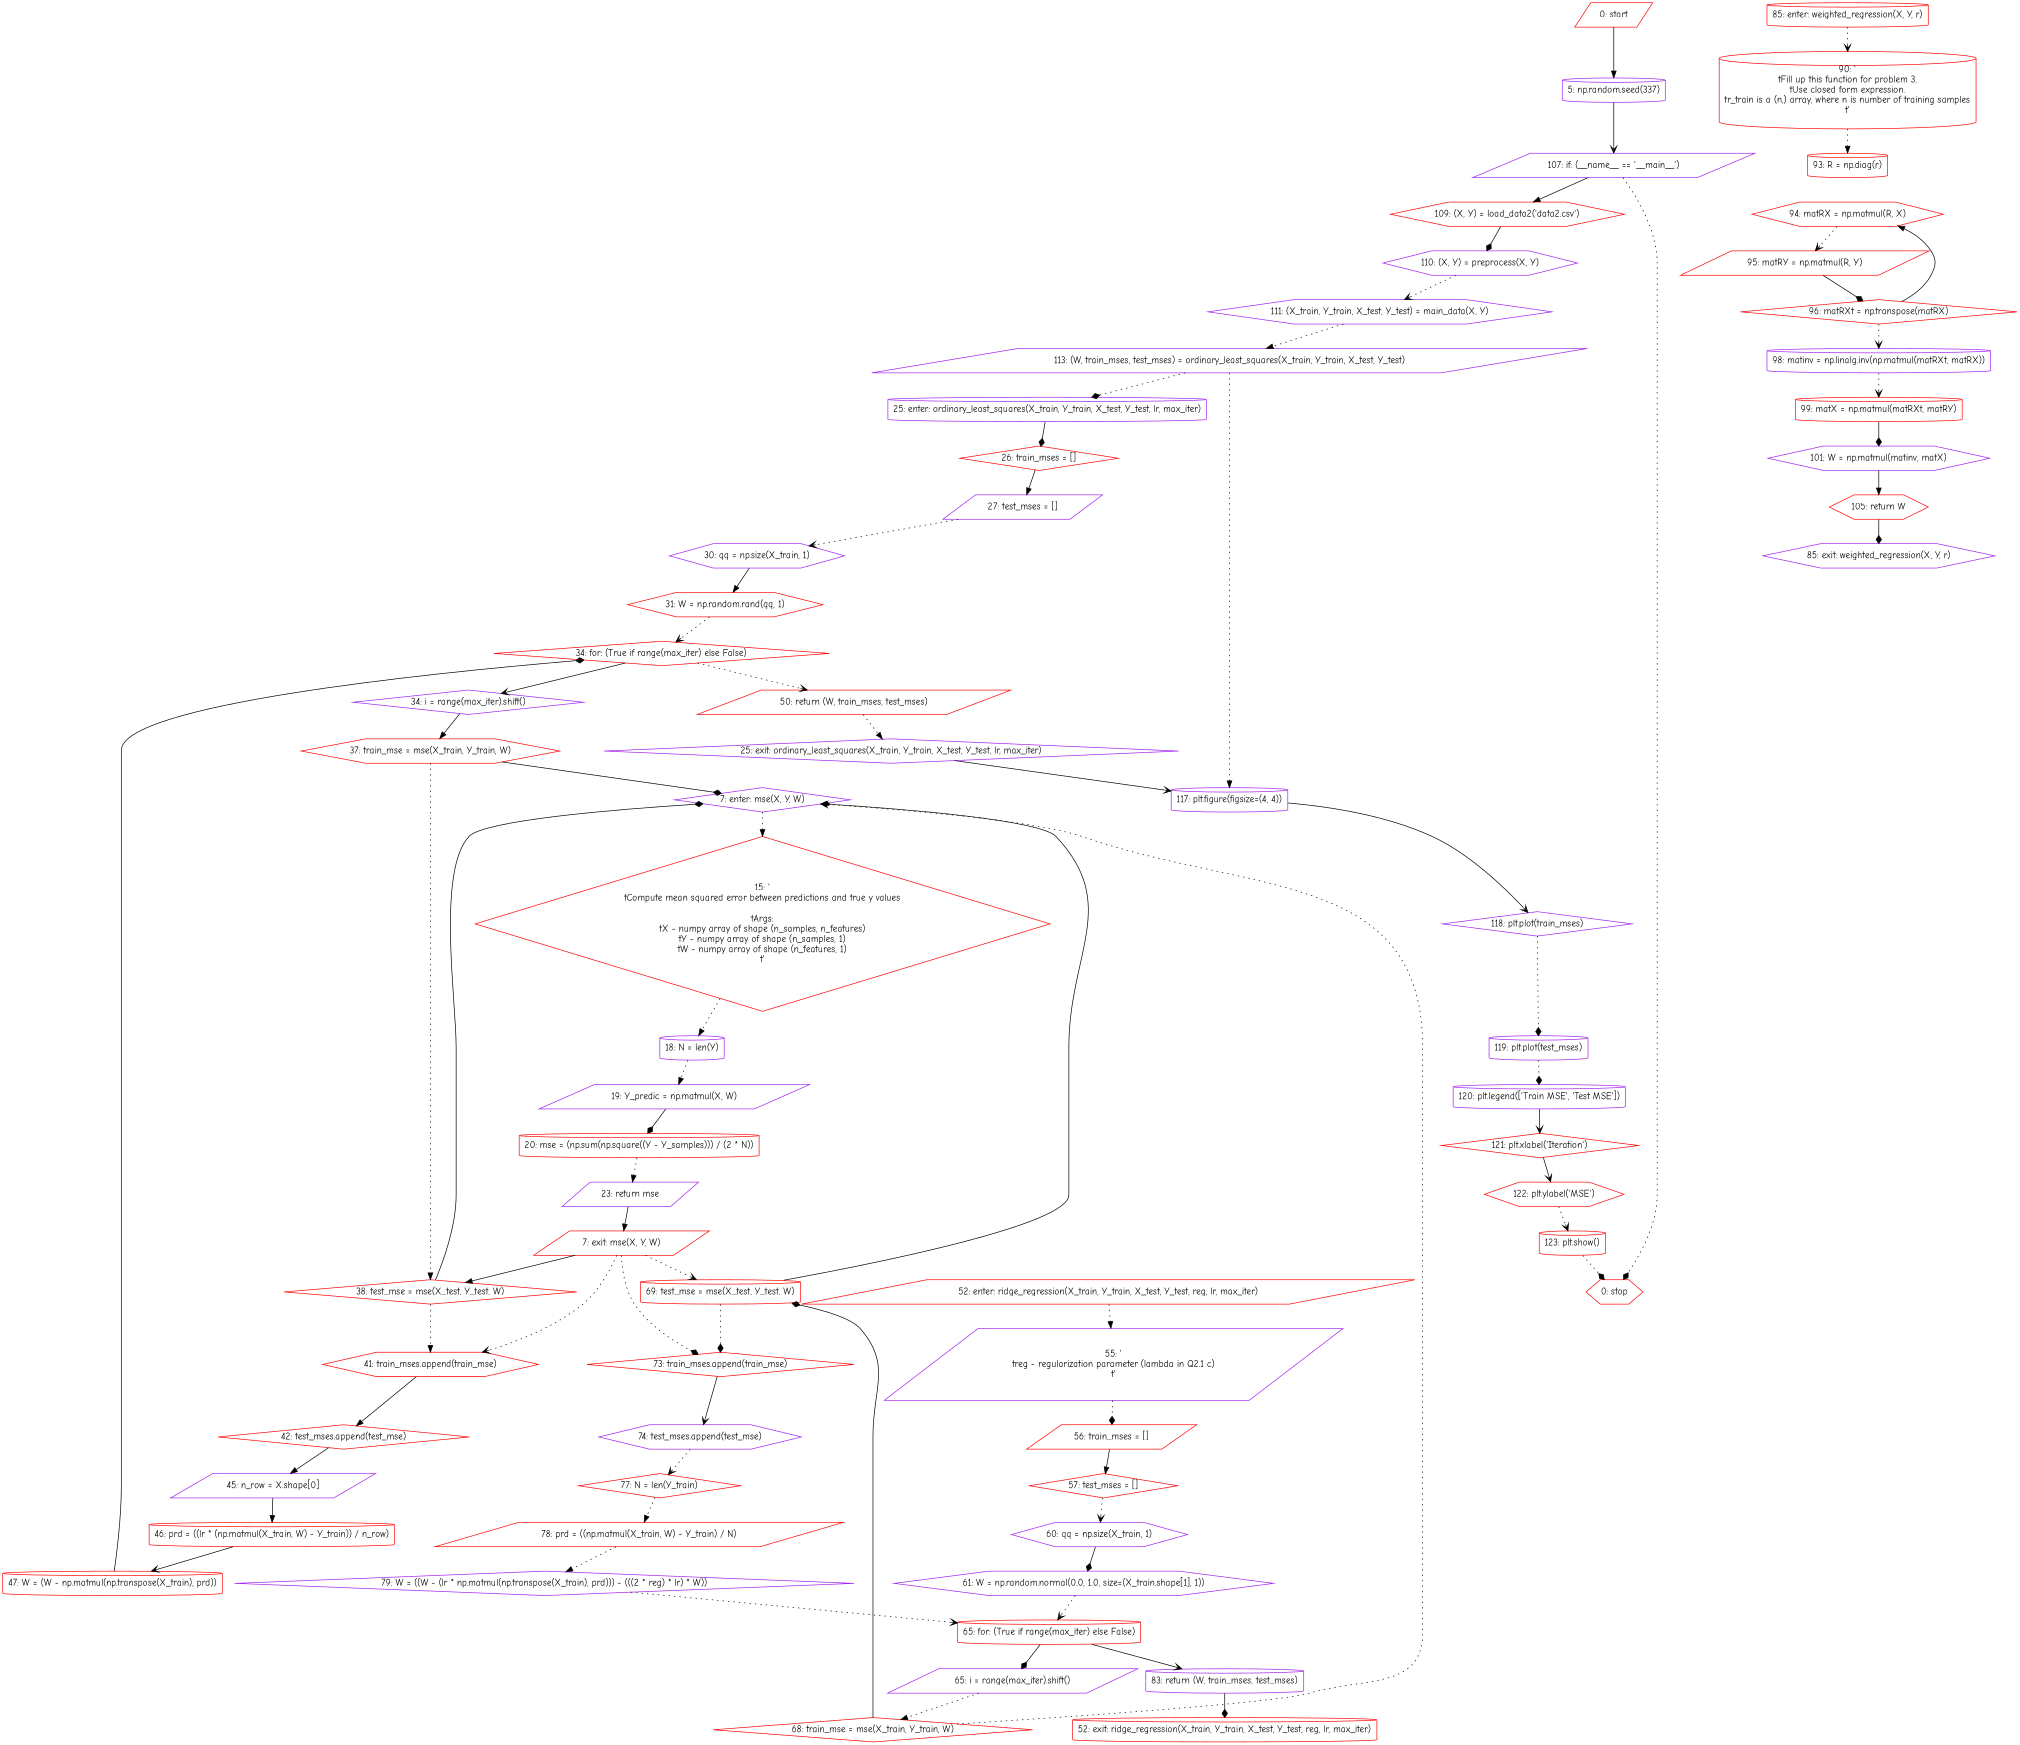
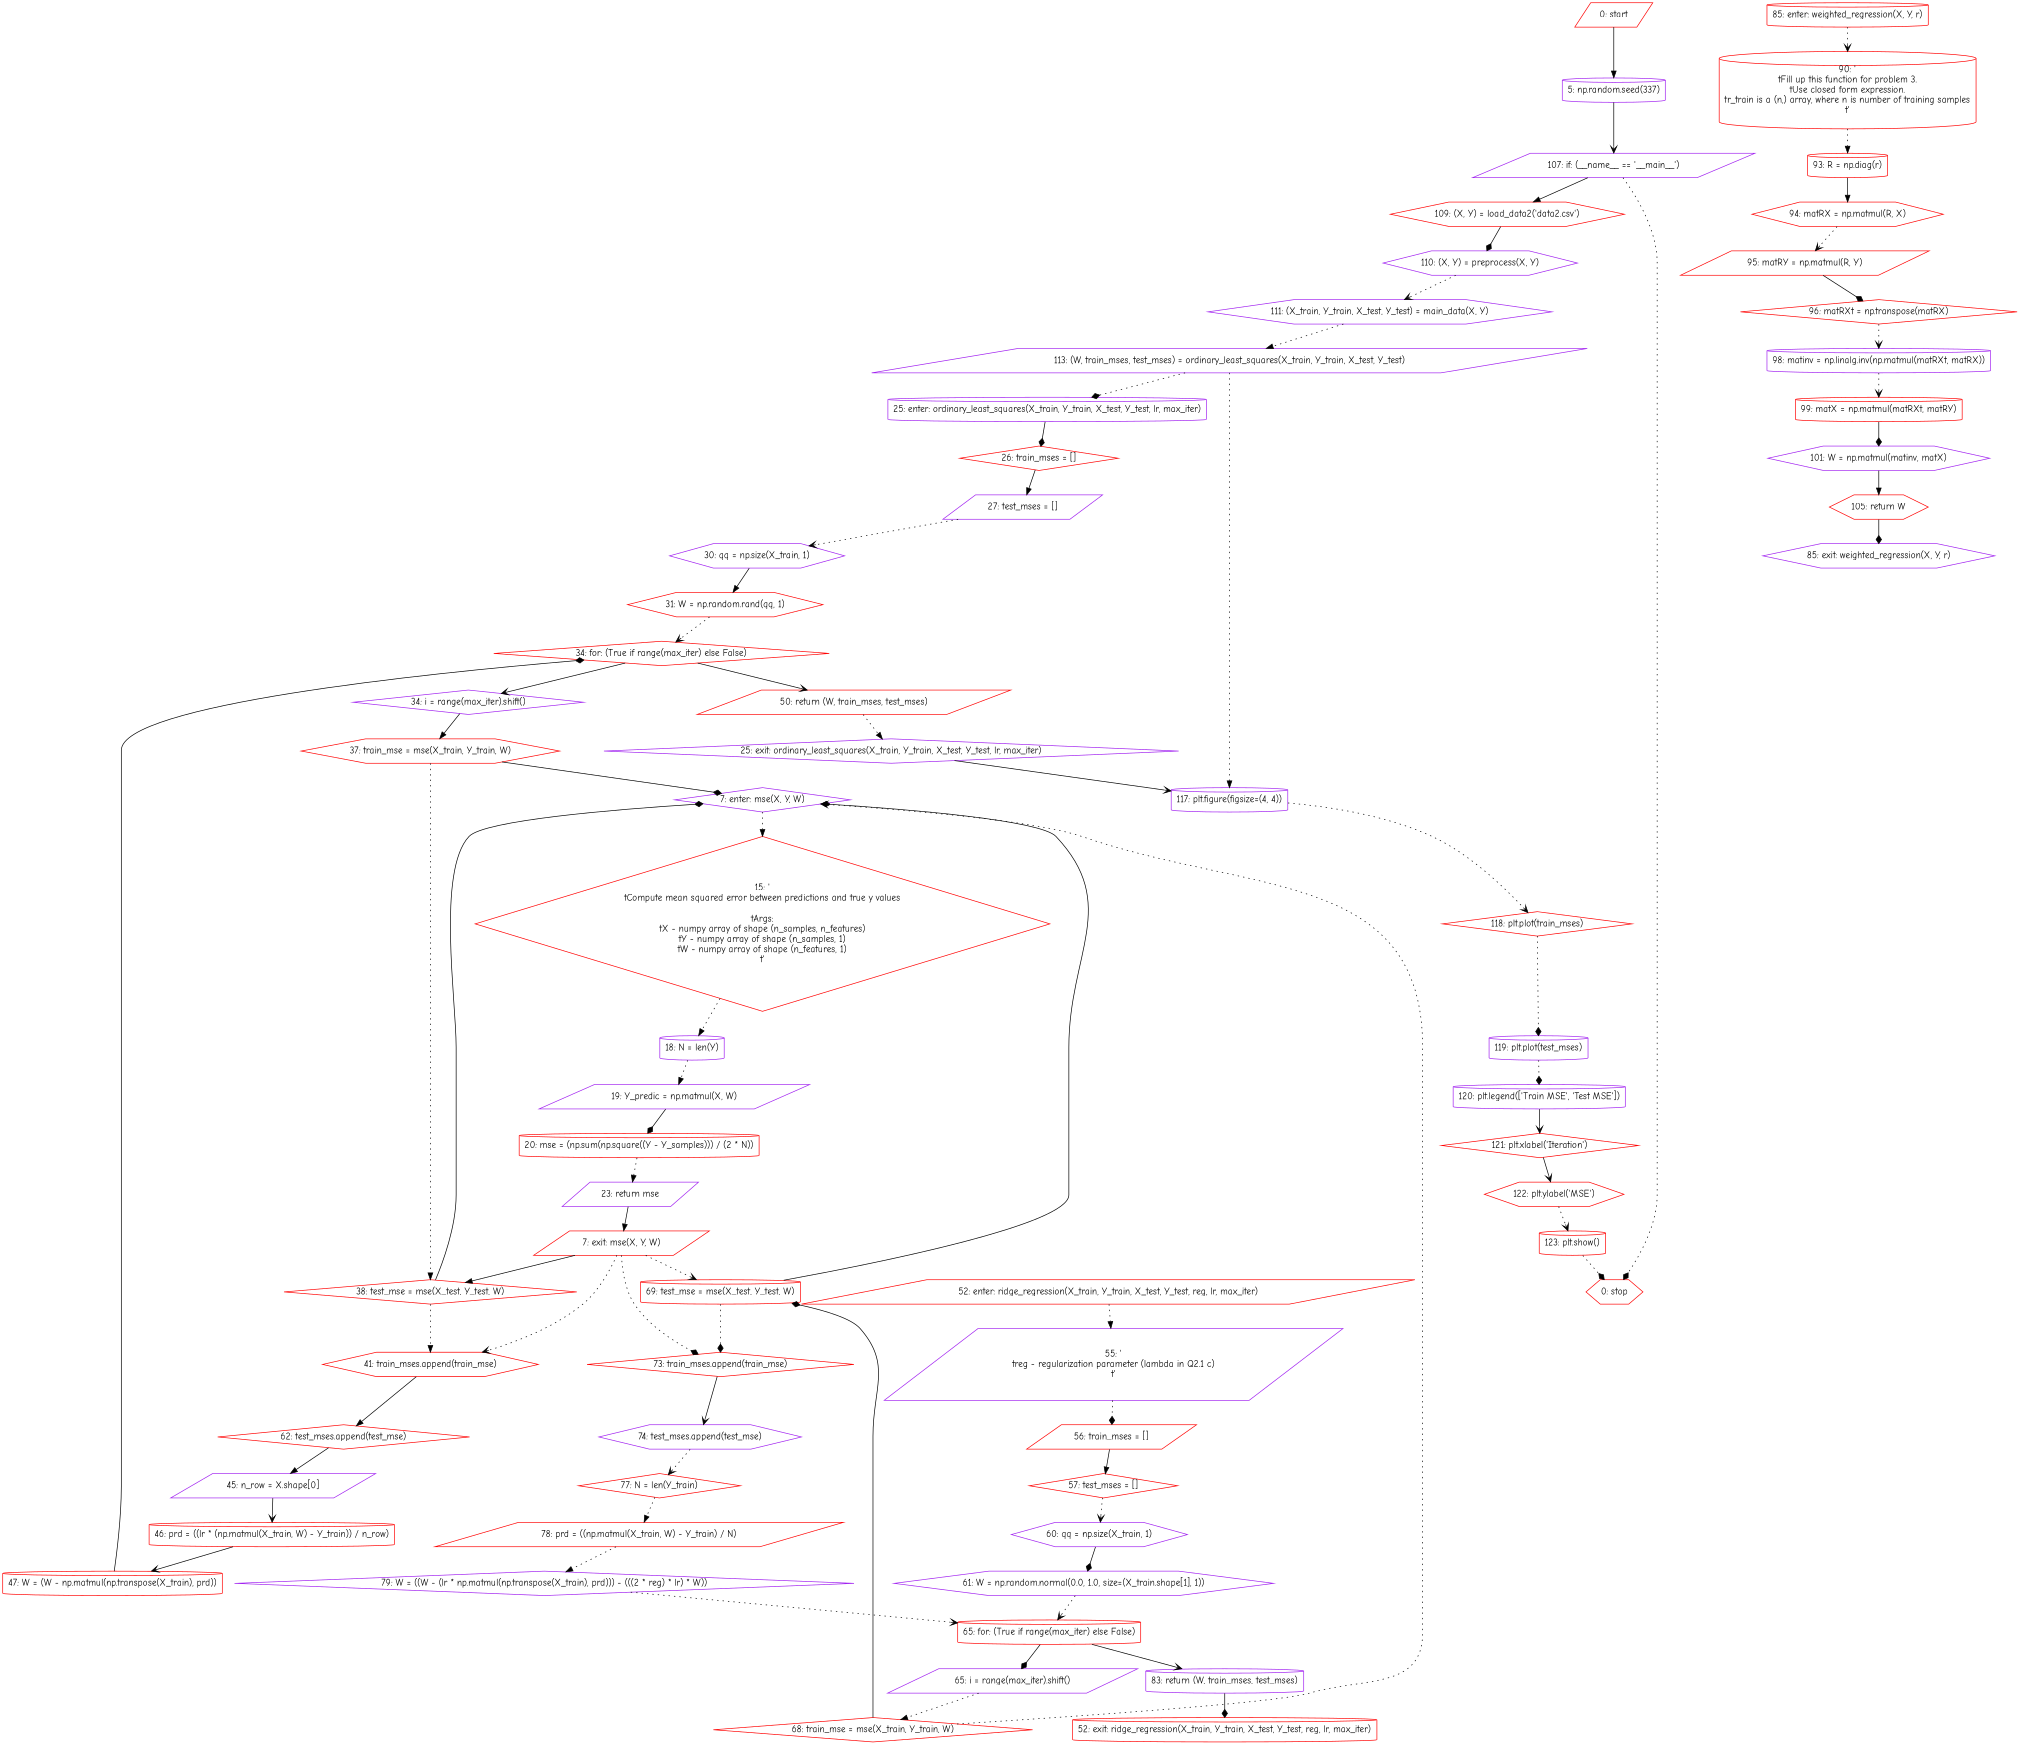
edge "96: matRXt = np.transpose(matRX)" -> "94: matRX = np.matmul(R, X)": now "93: R = np.diag(r)" -> "94: matRX = np.matmul(R, X)"
edge "34: for: (True if range(max_iter) else False)" -> "50: return (W, train_mses, test_mses)": style dotted -> solid
edge "117: plt.figure(figsize=(4, 4))" -> "118: plt.plot(train_mses)": style solid -> dotted
node "118: plt.plot(train_mses)": color purple -> red
node "42: test_mses.append(test_mse)": label "42: test_mses.append(test_mse)" -> "62: test_mses.append(test_mse)"
edge "45: n_row = X.shape[0]" -> "46: prd = ((lr * (np.matmul(X_train, W) - Y_train)) / n_row)": arrowhead normal -> vee
